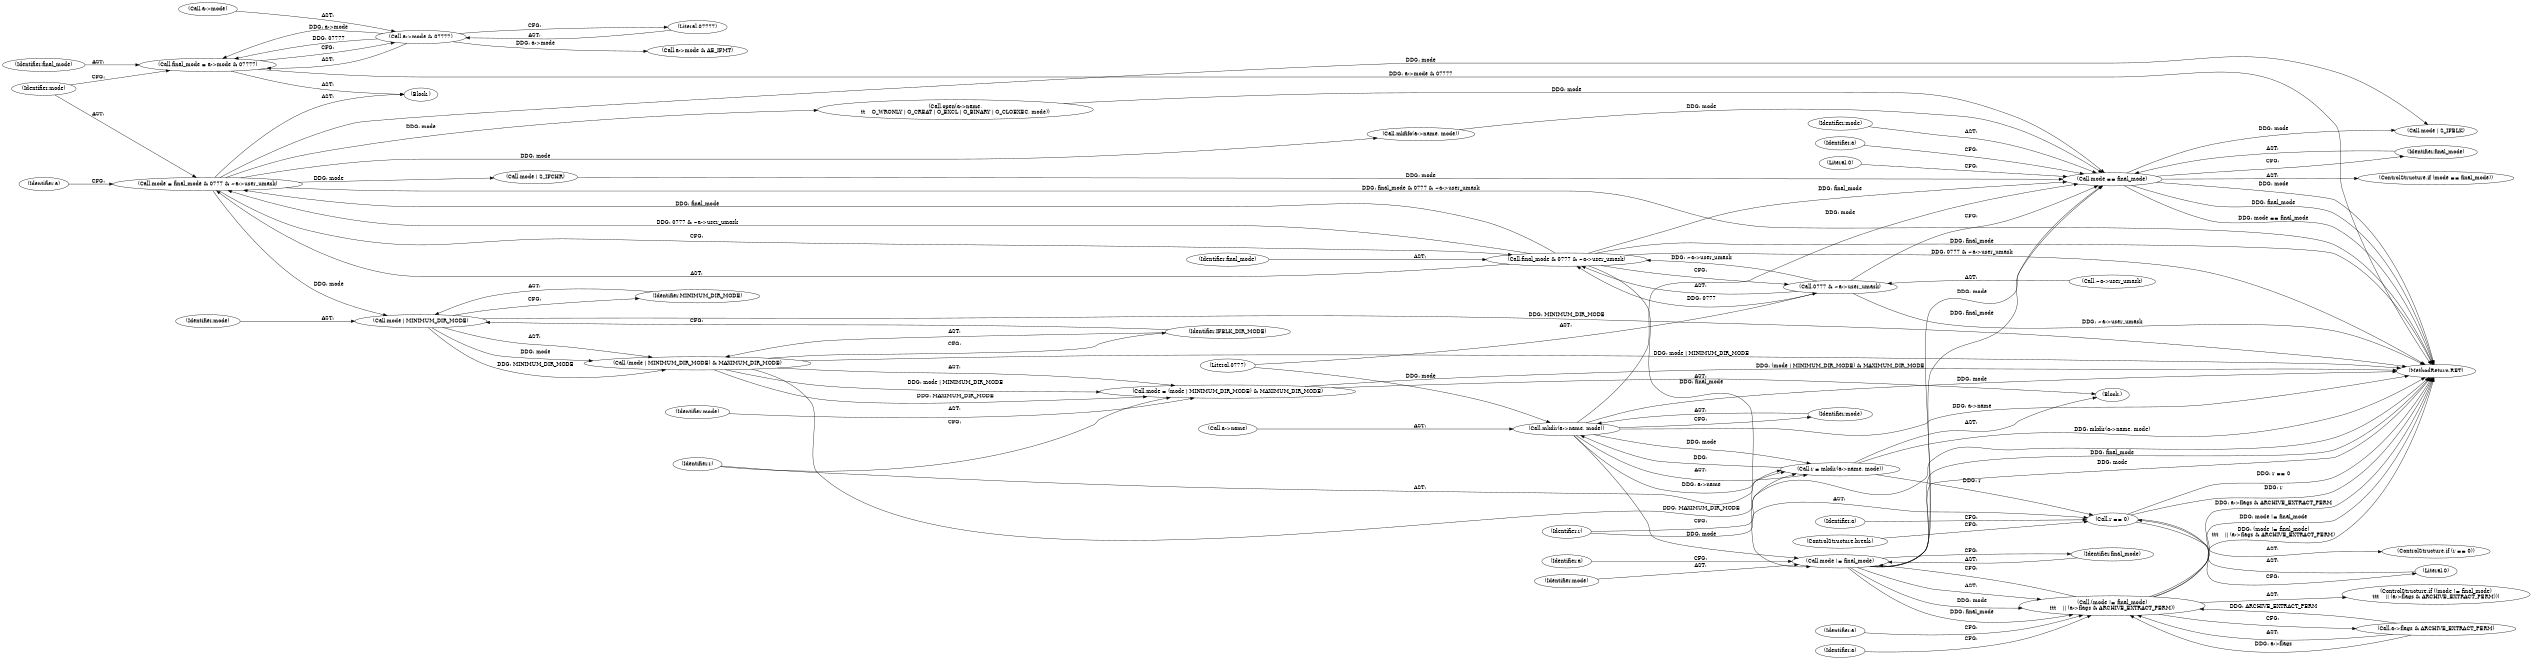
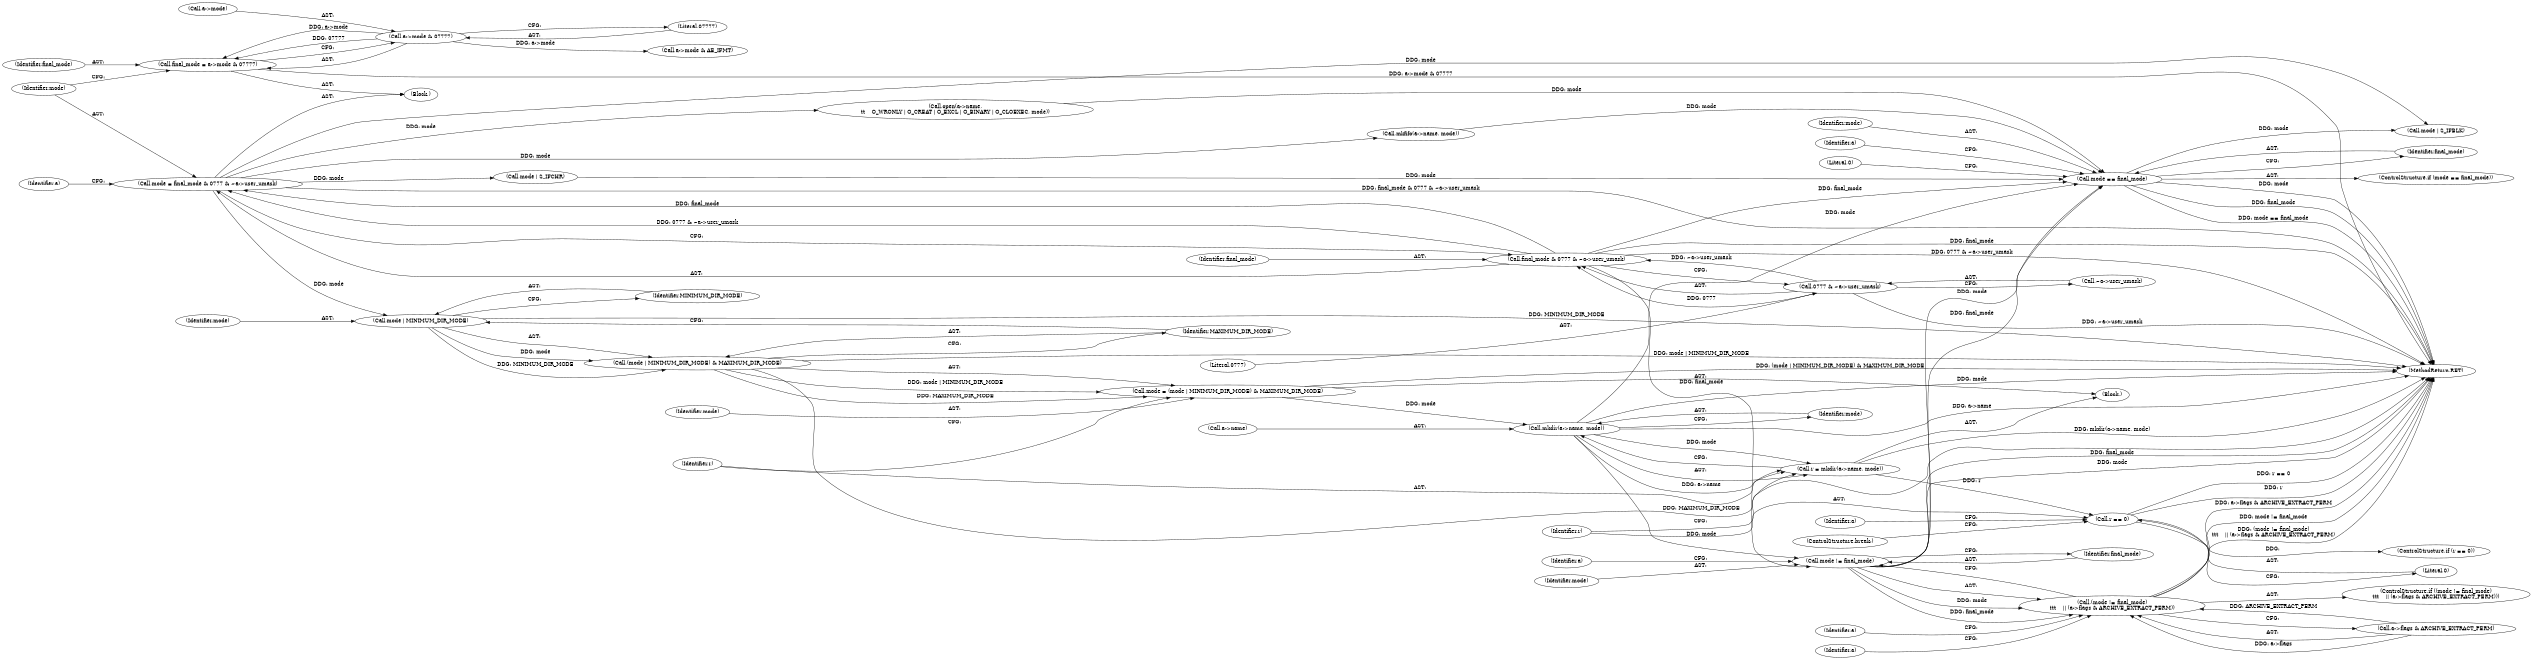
edge "(Call,0777 & ~a->user_umask)" -> "(Call,mode == final_mode)": now "(Call,0777 & ~a->user_umask)" -> "(Call,~a->user_umask)"
node "(Identifier,IFBLK_DIR_MODE)": label "(Identifier,IFBLK_DIR_MODE)" -> "(Identifier,MAXIMUM_DIR_MODE)"
edge "(Literal,0777)" -> "(Call,mkdir(a->name, mode))": now "(Call,mode = (mode | MINIMUM_DIR_MODE) & MAXIMUM_DIR_MODE)" -> "(Call,mkdir(a->name, mode))"
edge "(Call,r = mkdir(a->name, mode))" -> "(Call,mkdir(a->name, mode))": label "DDG: " -> "CFG: "
edge "(Call,r == 0)" -> "(ControlStructure,if (r == 0))": label "AST: " -> "DDG: "
